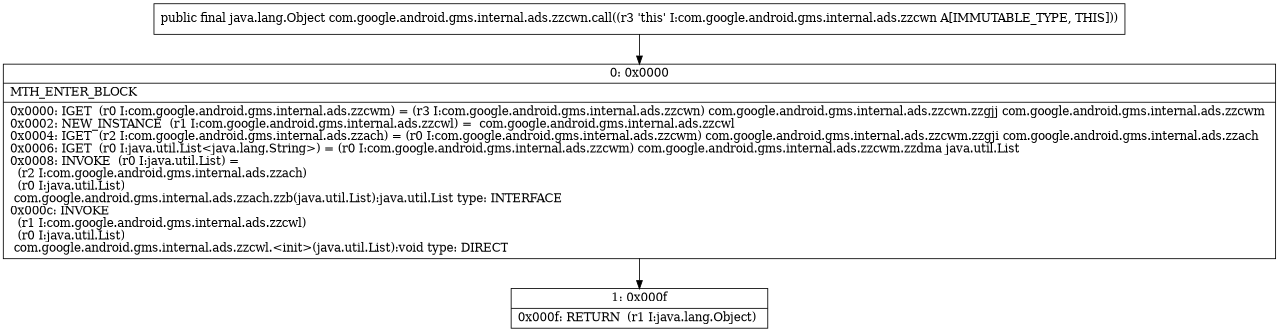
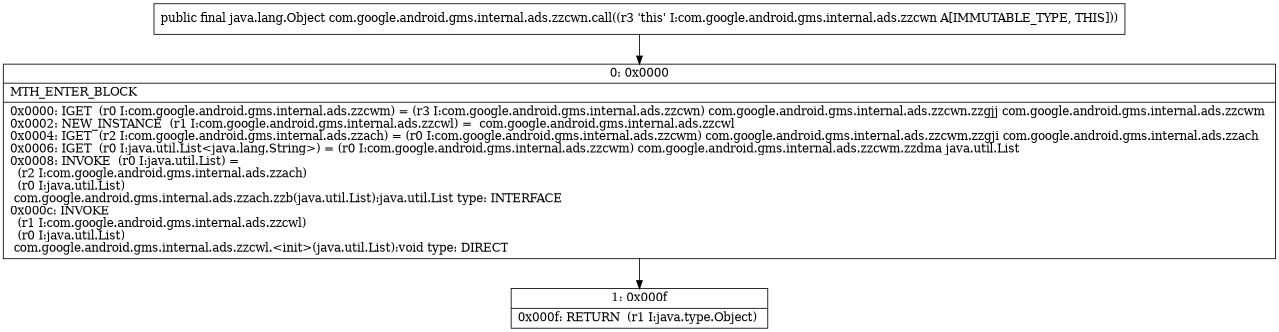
node "1: 0x000f": text "0x000f: RETURN  (r1 I:java.lang.Object)" -> "0x000f: RETURN  (r1 I:java.type.Object)"
